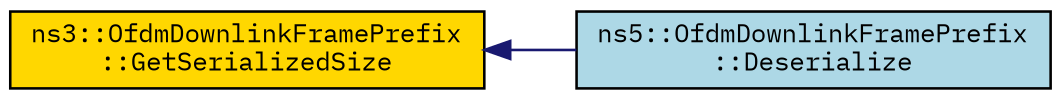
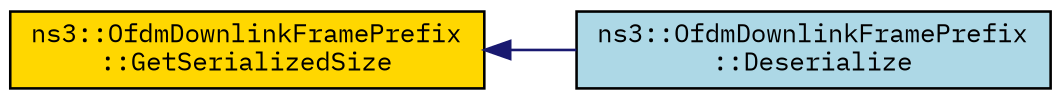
node "ns5::OfdmDownlinkFramePrefix ::Deserialize": label "ns5::OfdmDownlinkFramePrefix ::Deserialize" -> "ns3::OfdmDownlinkFramePrefix ::Deserialize"
